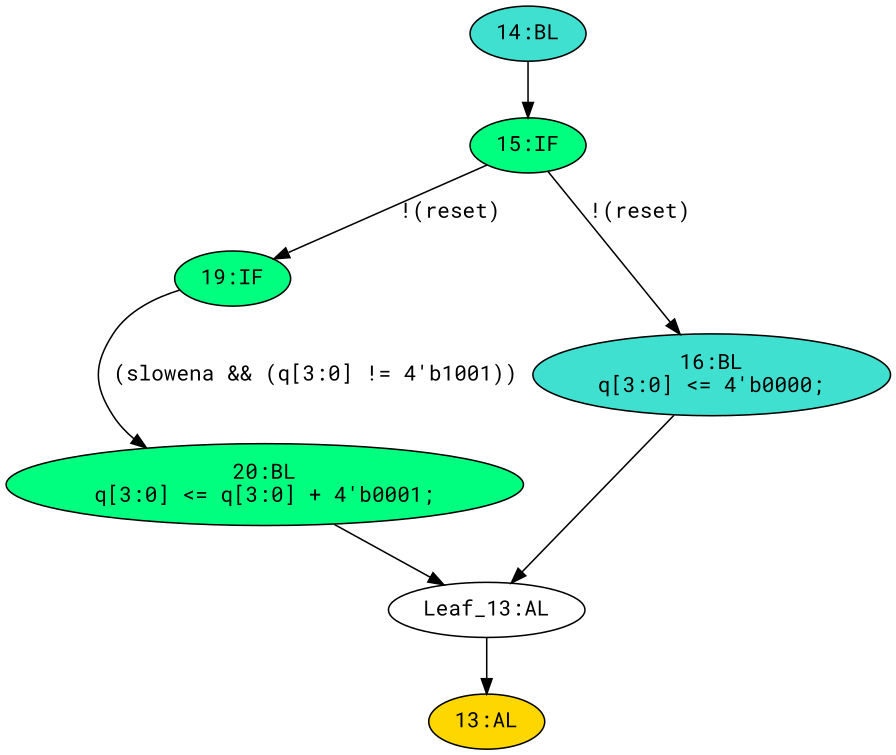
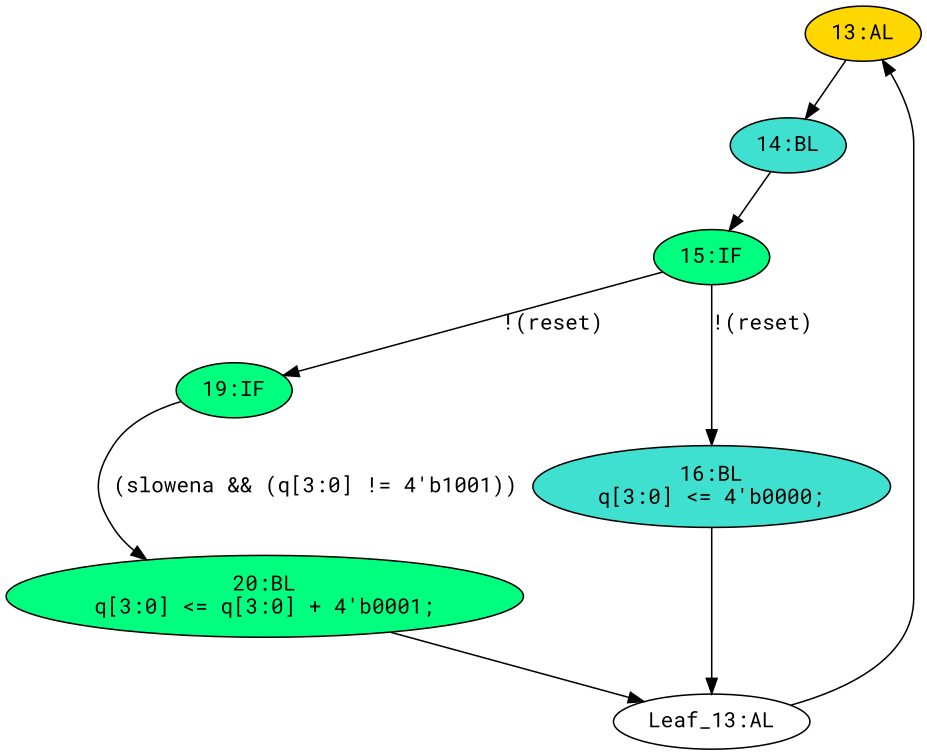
edge "13:AL" -> "14:BL": added
